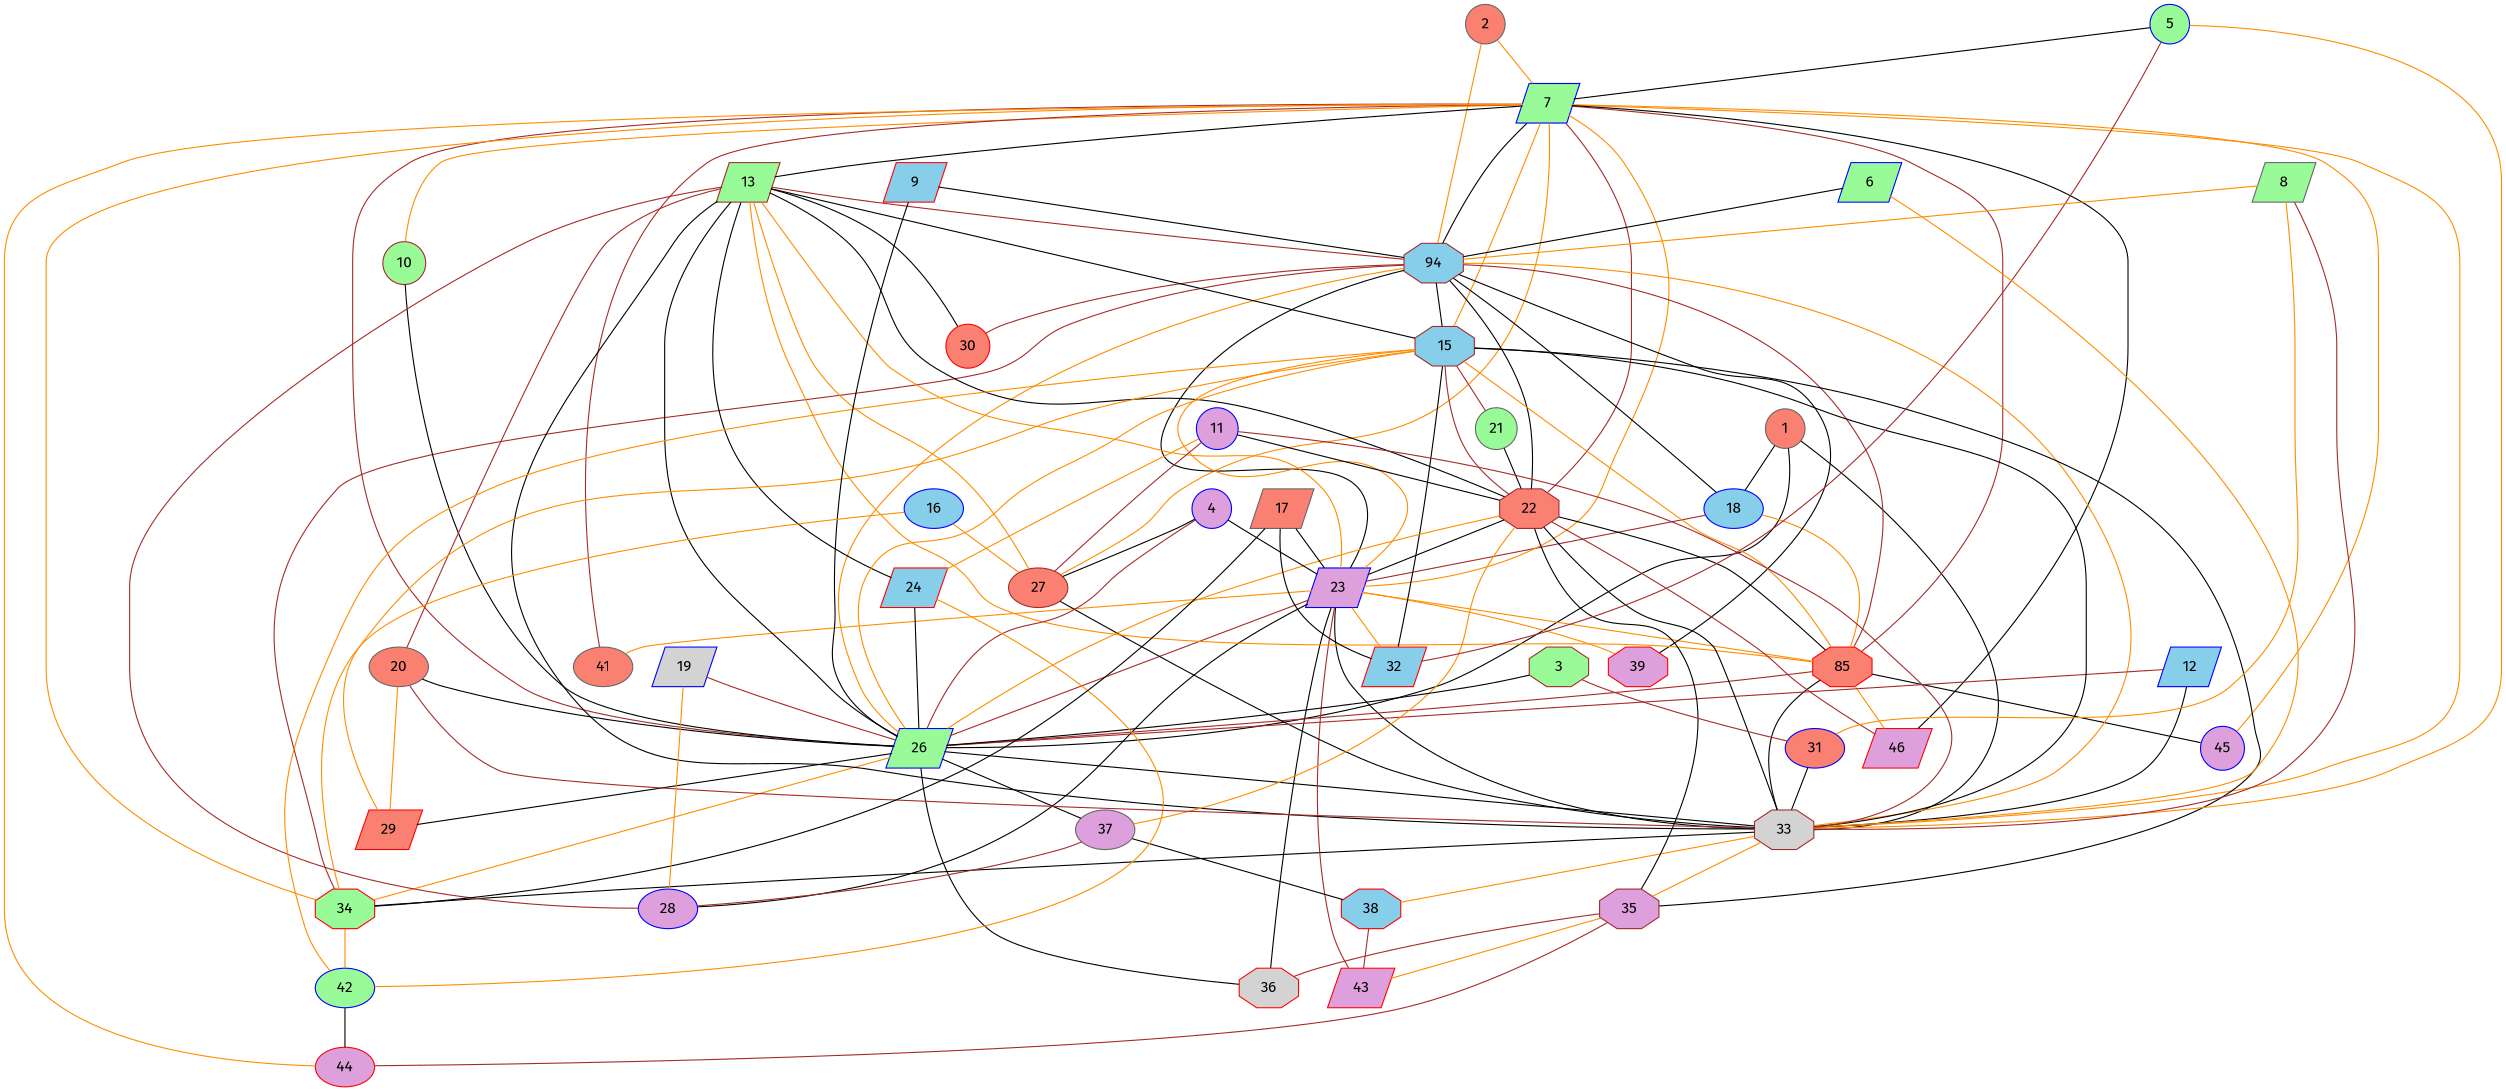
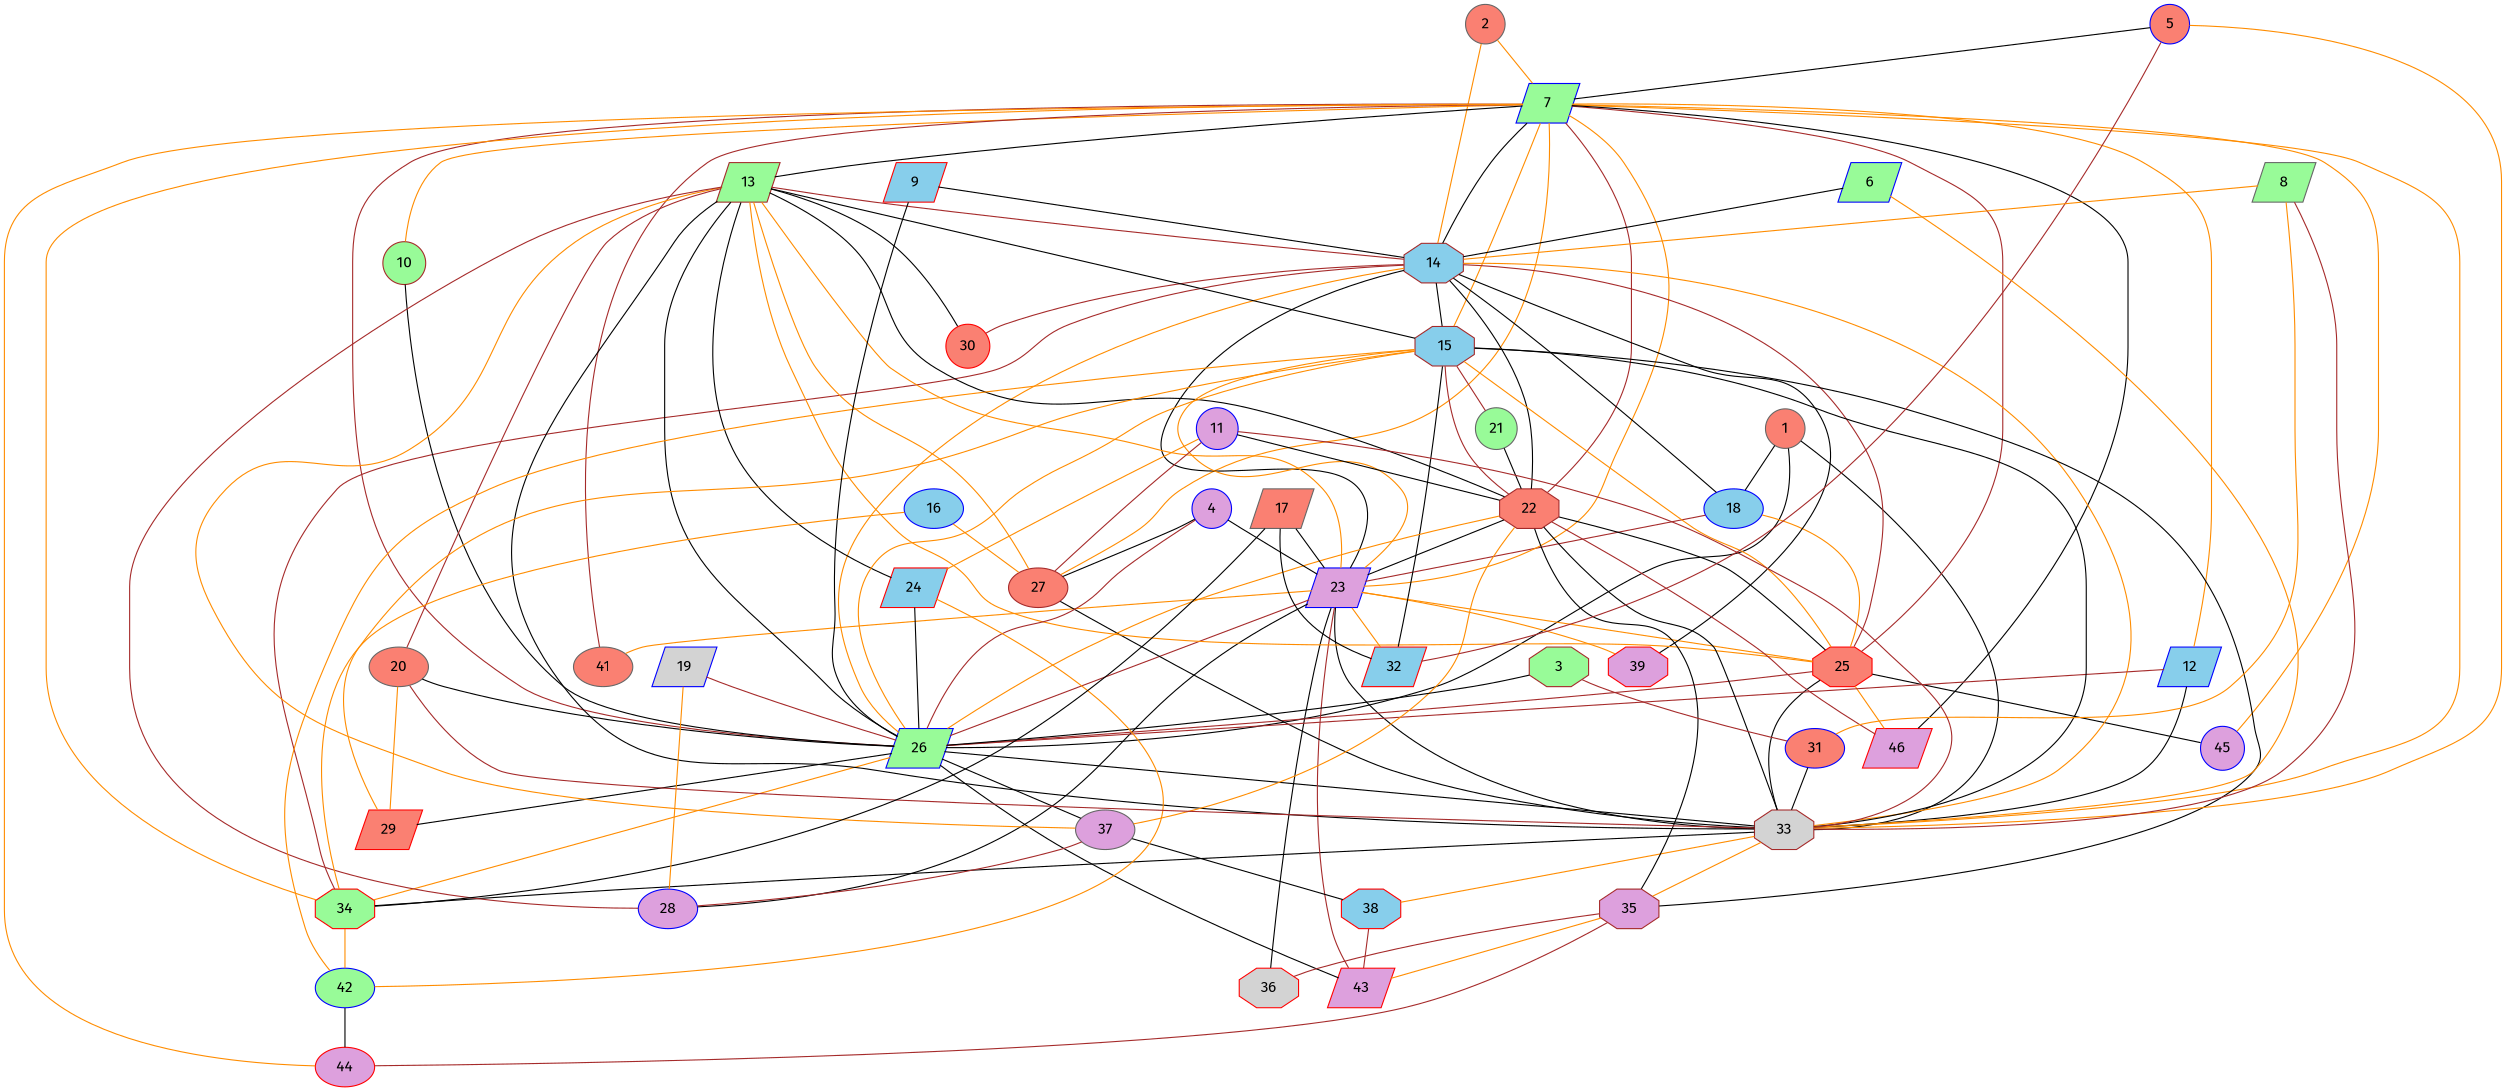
node "5": fillcolor palegreen -> salmon
edge "7" -- "12": added
node "94": label "94" -> "14"
node "85": label "85" -> "25"
edge "13" -- "37": added
edge "26" -- "36": now "26" -- "43"
